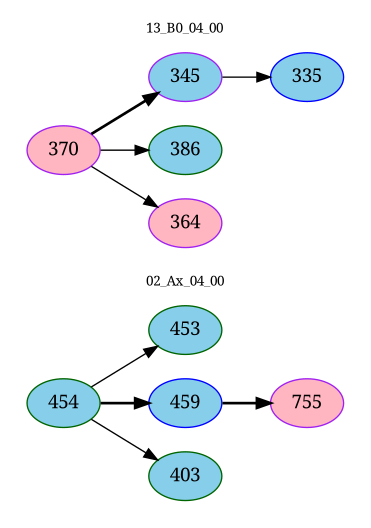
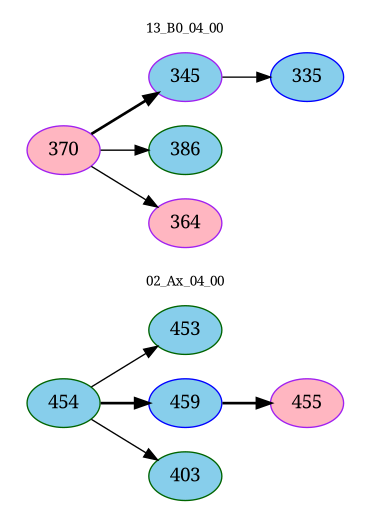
node "755": label "755" -> "455"
